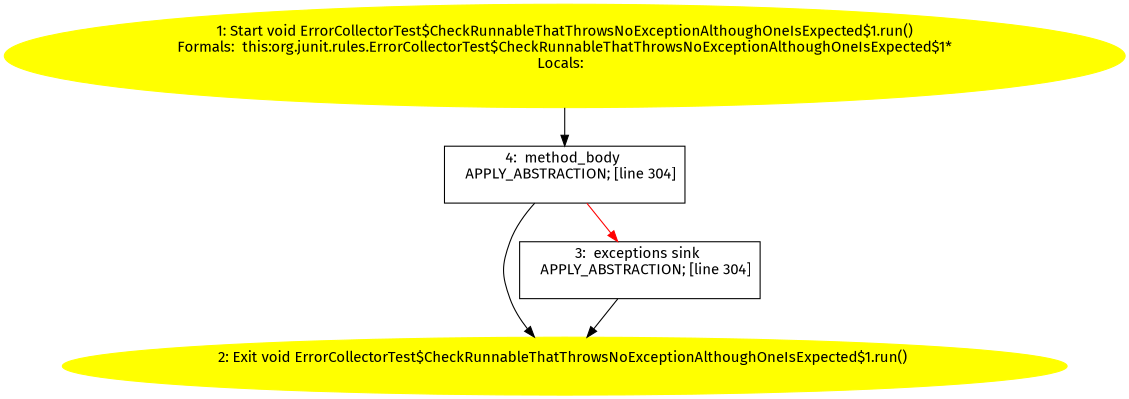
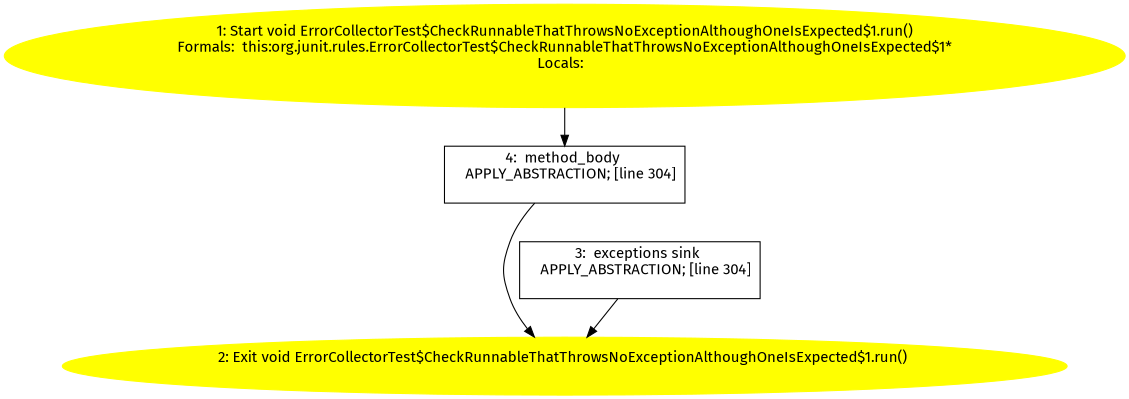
edge "4:  method_body APPLY_ABSTRACTION; [line 304]" -> "3:  exceptions sink APPLY_ABSTRACTION; [line 304]": removed
